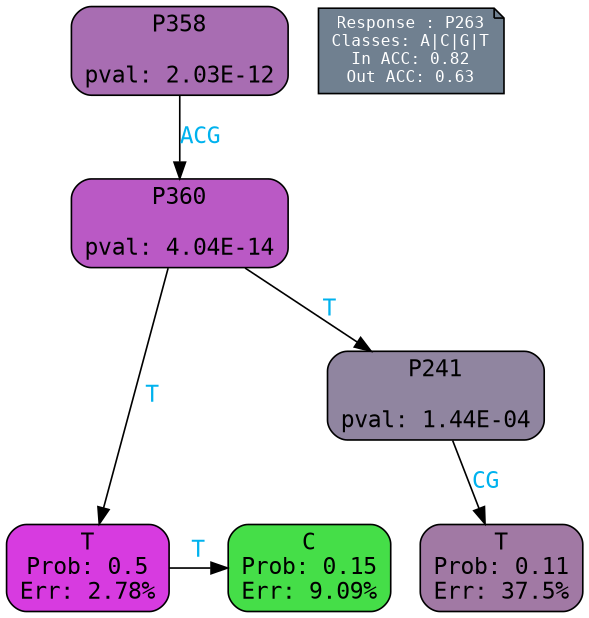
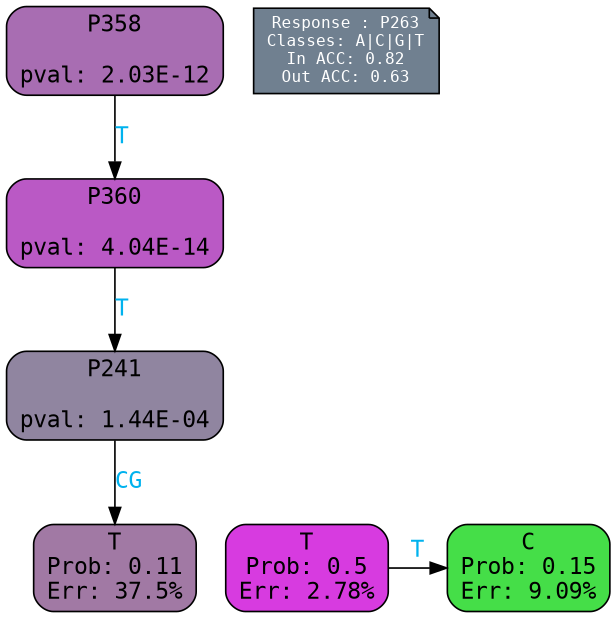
edge "P358 pval: 2.03E-12" -> "P360 pval: 4.04E-14": label "ACG" -> "T"
edge "P360 pval: 4.04E-14" -> "T Prob: 0.5 Err: 2.78%": removed, label "T"
